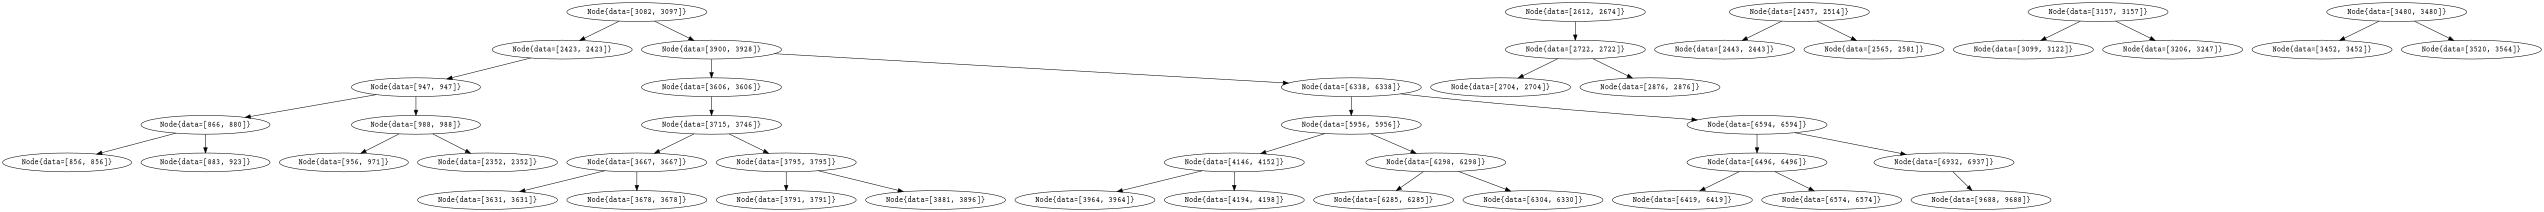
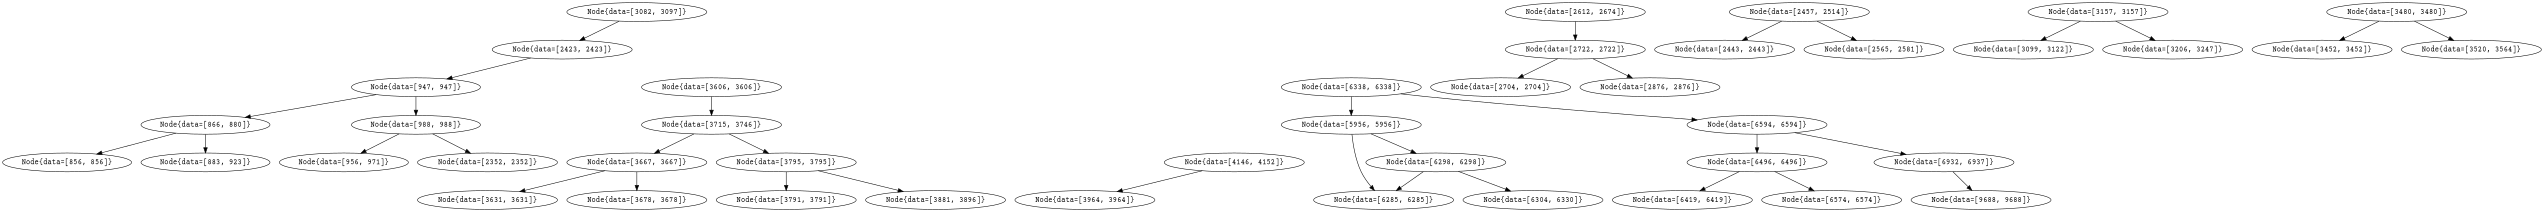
node "Node{data=[3900, 3928]}": removed
edge "Node{data=[5956, 5956]}" -> "Node{data=[4146, 4152]}": now "Node{data=[5956, 5956]}" -> "Node{data=[6285, 6285]}"
node "Node{data=[4194, 4198]}": removed
